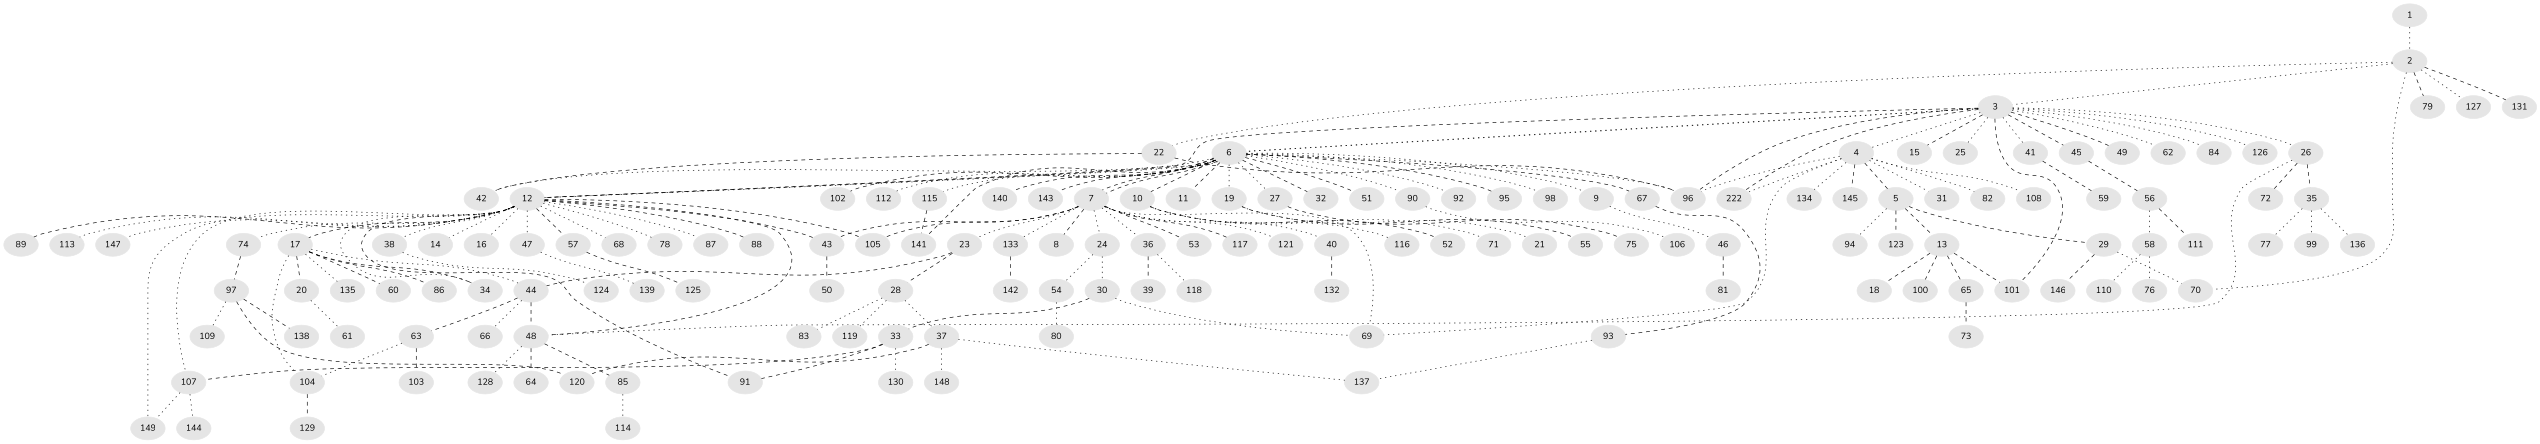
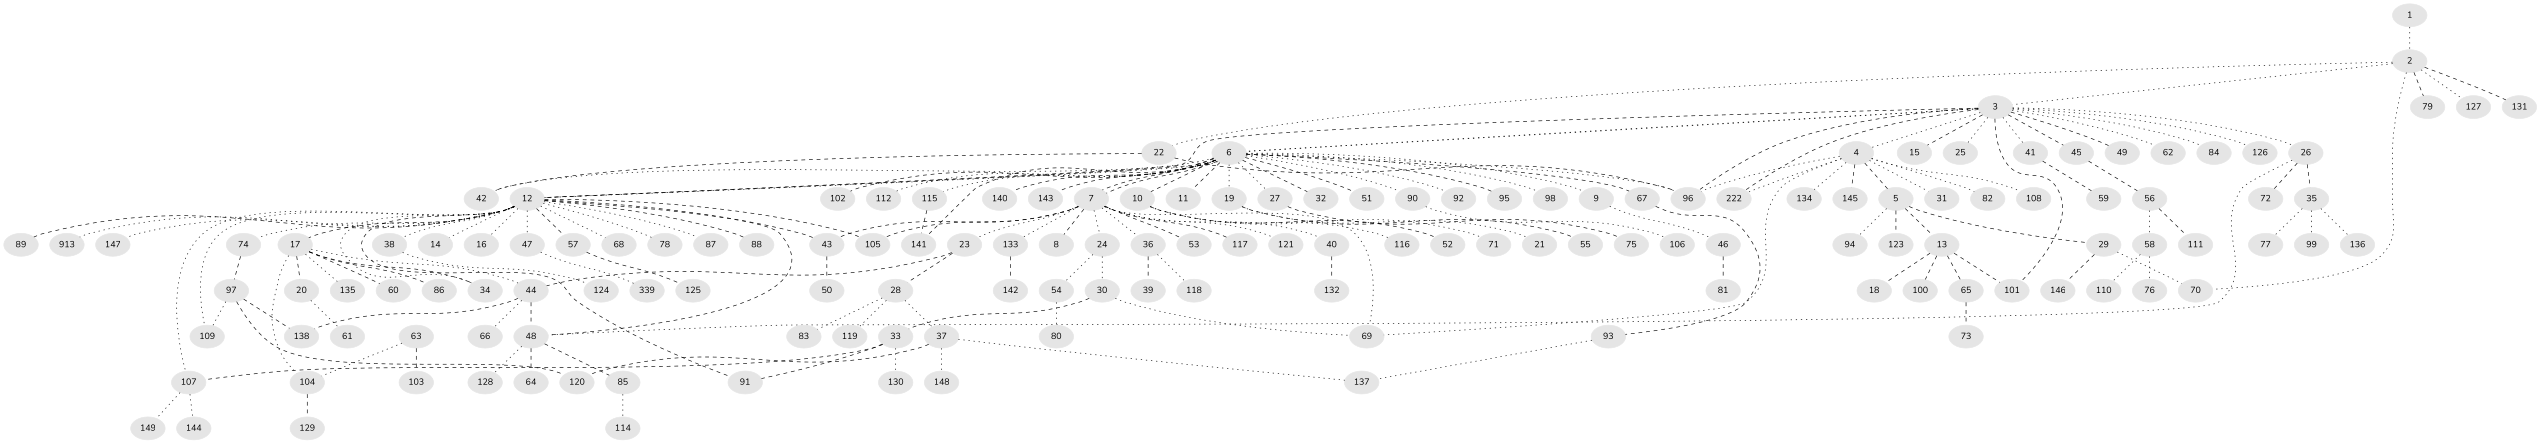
edge "12" -- "149": now "12" -- "109"
node "113": label "113" -> "913"
node "139": label "139" -> "339"
edge "44" -- "63": now "44" -- "138"
